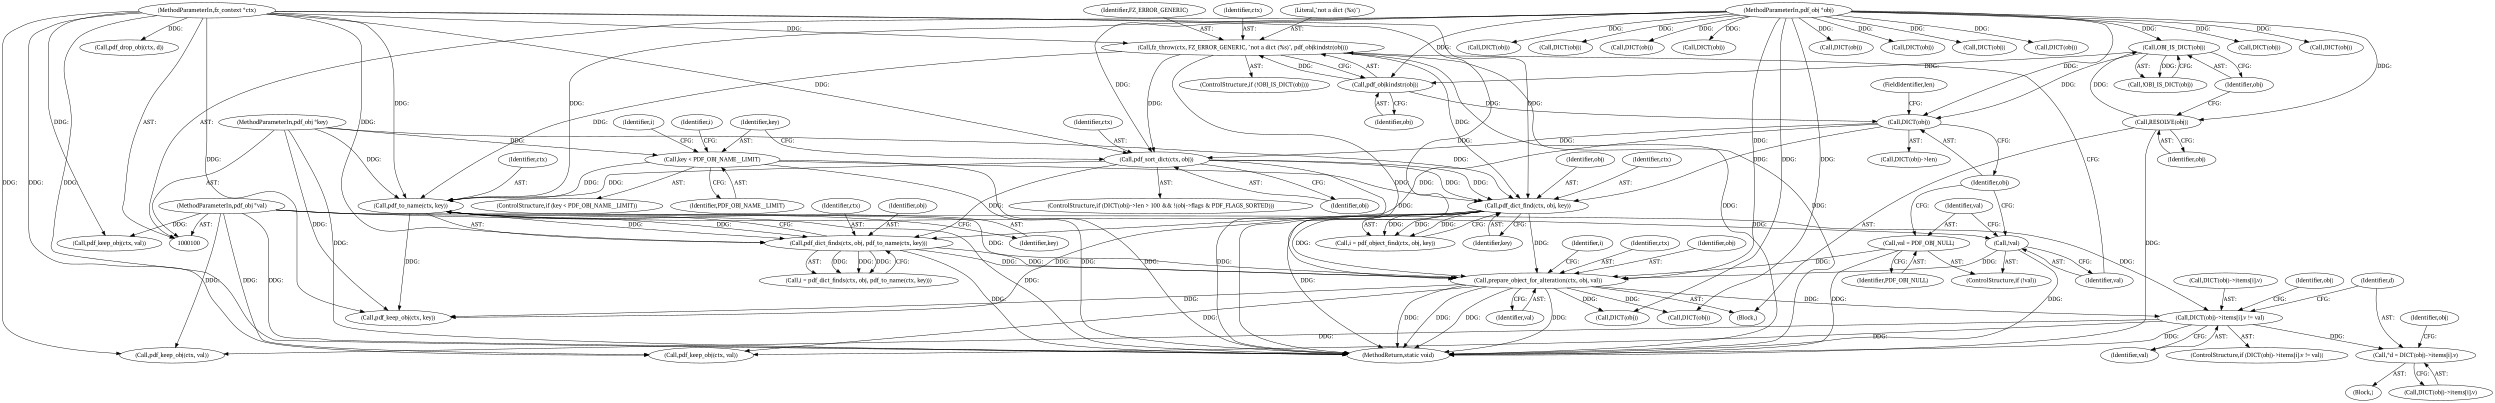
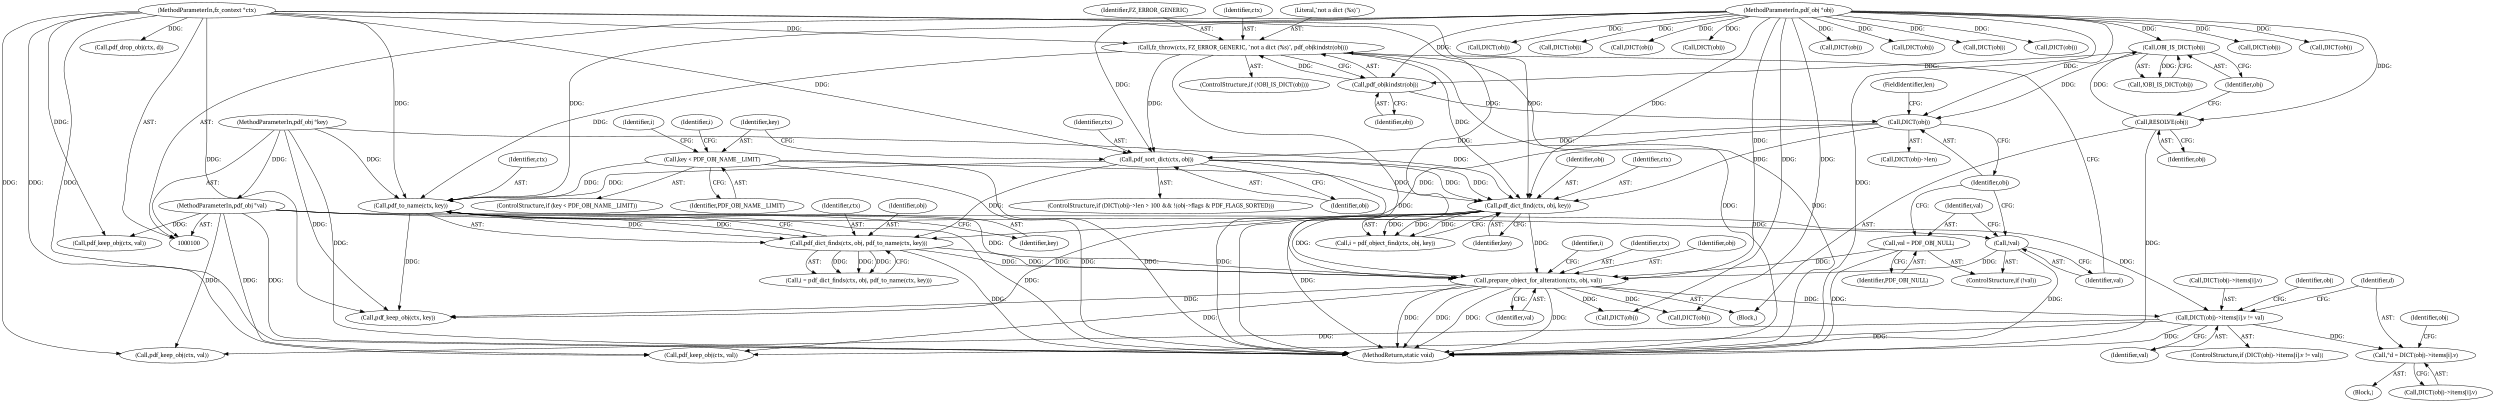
edge "(MethodParameterIn,pdf_obj *obj)" -> "(Call,pdf_dict_find(ctx, obj, key))": added, label "DDG:"
edge "(MethodParameterIn,pdf_obj *key)" -> "(Call,key < PDF_OBJ_NAME__LIMIT)": now "(MethodParameterIn,pdf_obj *key)" -> "(MethodParameterIn,pdf_obj *val)"
edge "(MethodParameterIn,pdf_obj *obj)" -> "(MethodReturn,static void)": added, label "DDG:"
edge "(MethodParameterIn,fz_context *ctx)" -> "(Call,pdf_dict_finds(ctx, obj, pdf_to_name(ctx, key)))": removed, label "DDG:"
